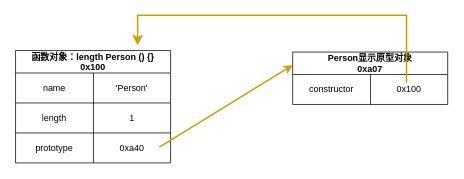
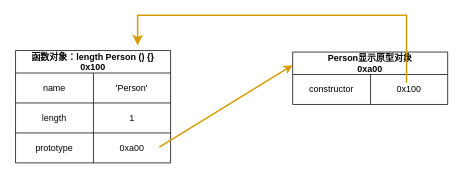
node "Person显示原型对象 0xa07": label "Person显示原型对象 0xa07" -> "Person显示原型对象 0xa00"
node "0xa40": label "0xa40" -> "0xa00"
